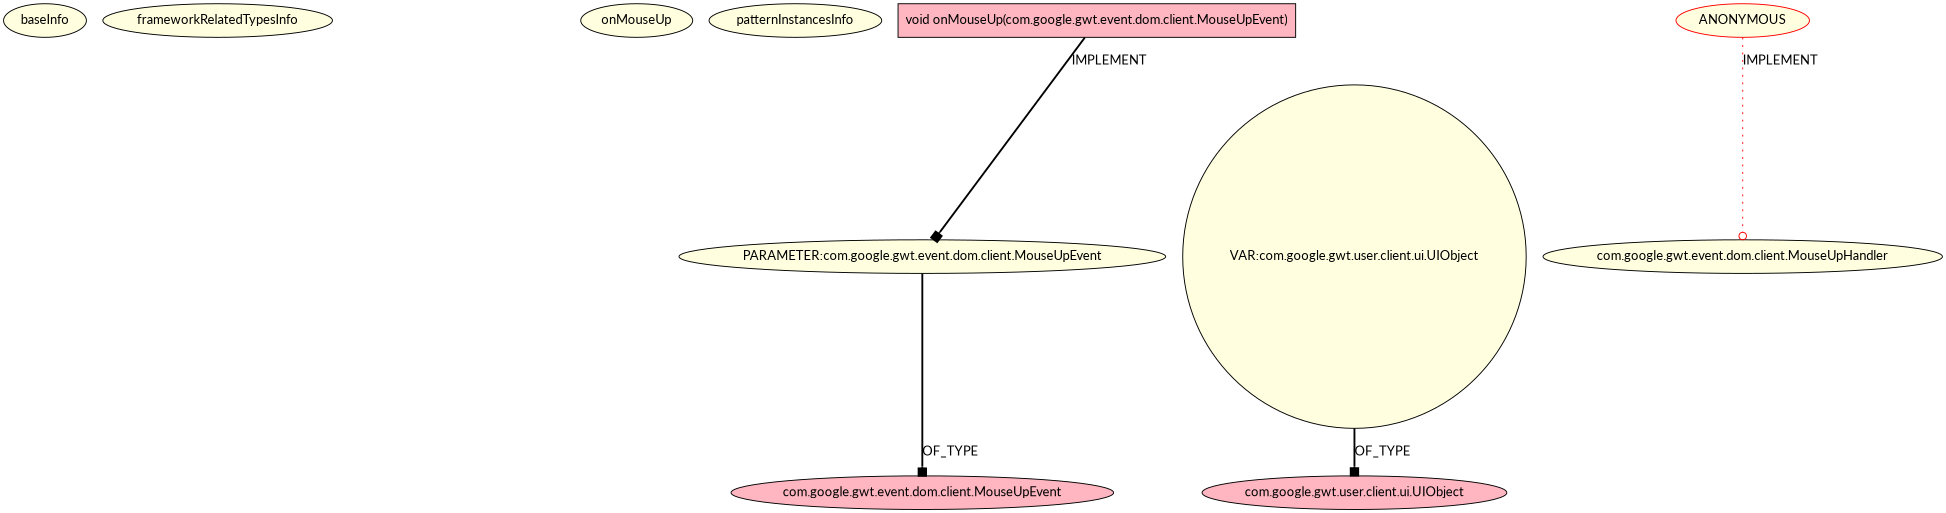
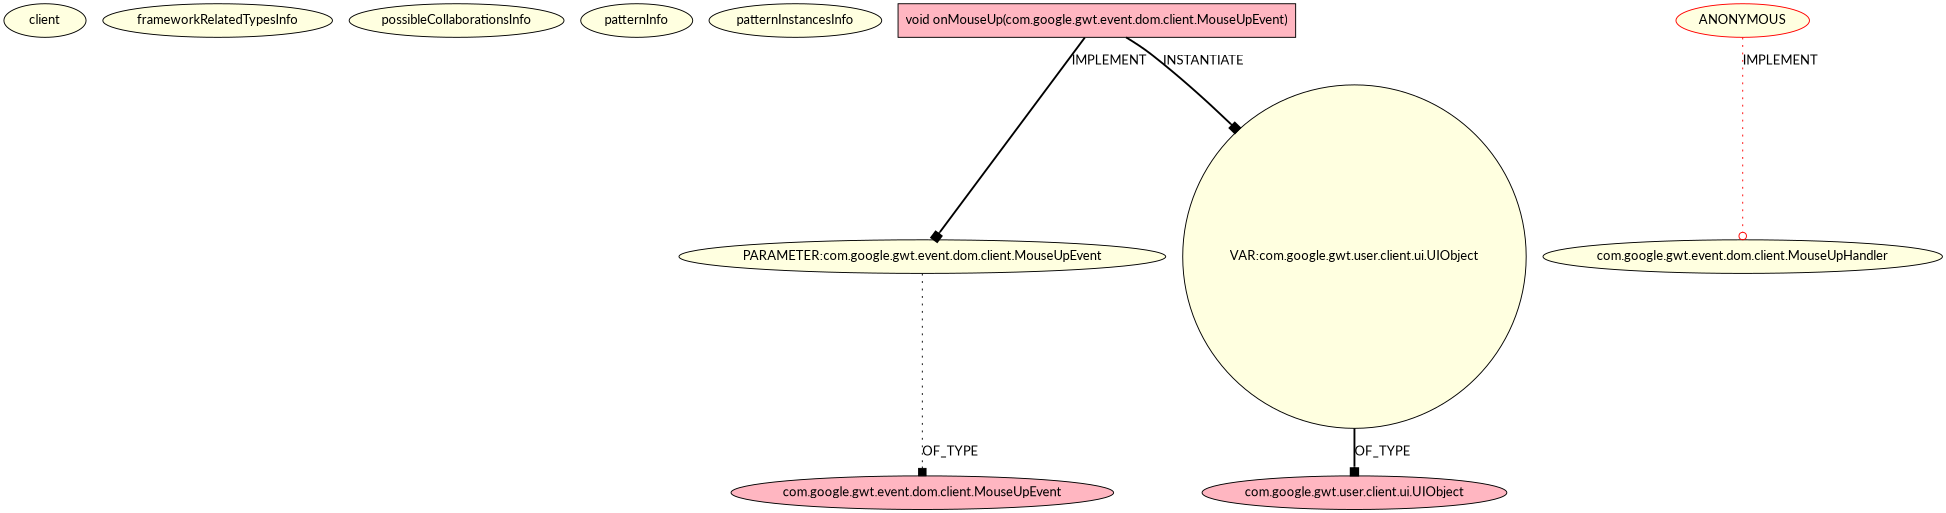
node "baseInfo": label "baseInfo" -> "client"
node "possibleCollaborationsInfo": added
node "onMouseUp": label "onMouseUp" -> "patternInfo"
edge "void onMouseUp(com.google.gwt.event.dom.client.MouseUpEvent)" -> "VAR:com.google.gwt.user.client.ui.UIObject": added, label "INSTANTIATE"
edge "PARAMETER:com.google.gwt.event.dom.client.MouseUpEvent" -> "com.google.gwt.event.dom.client.MouseUpEvent": style bold -> dotted
